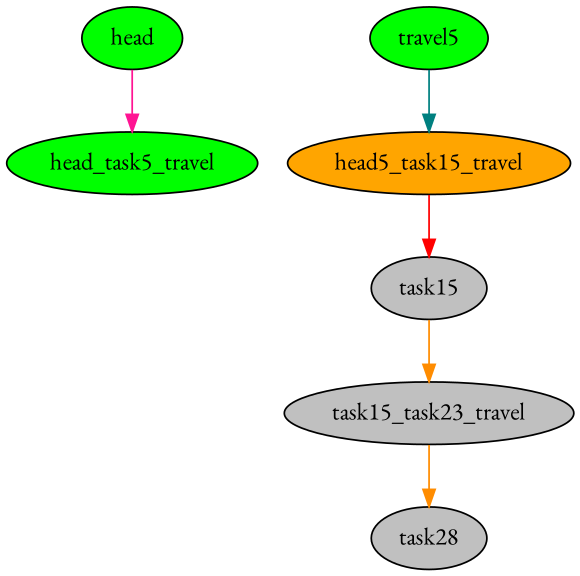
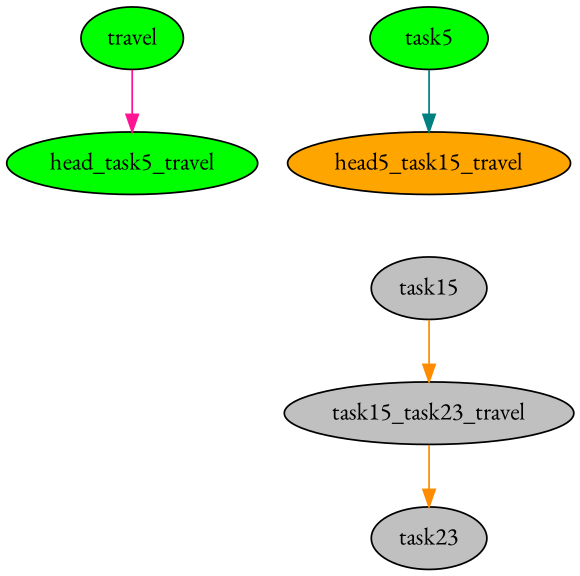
node "head": label "head" -> "travel"
node "travel5": label "travel5" -> "task5"
edge "head5_task15_travel" -> "task15": removed
node "task28": label "task28" -> "task23"
